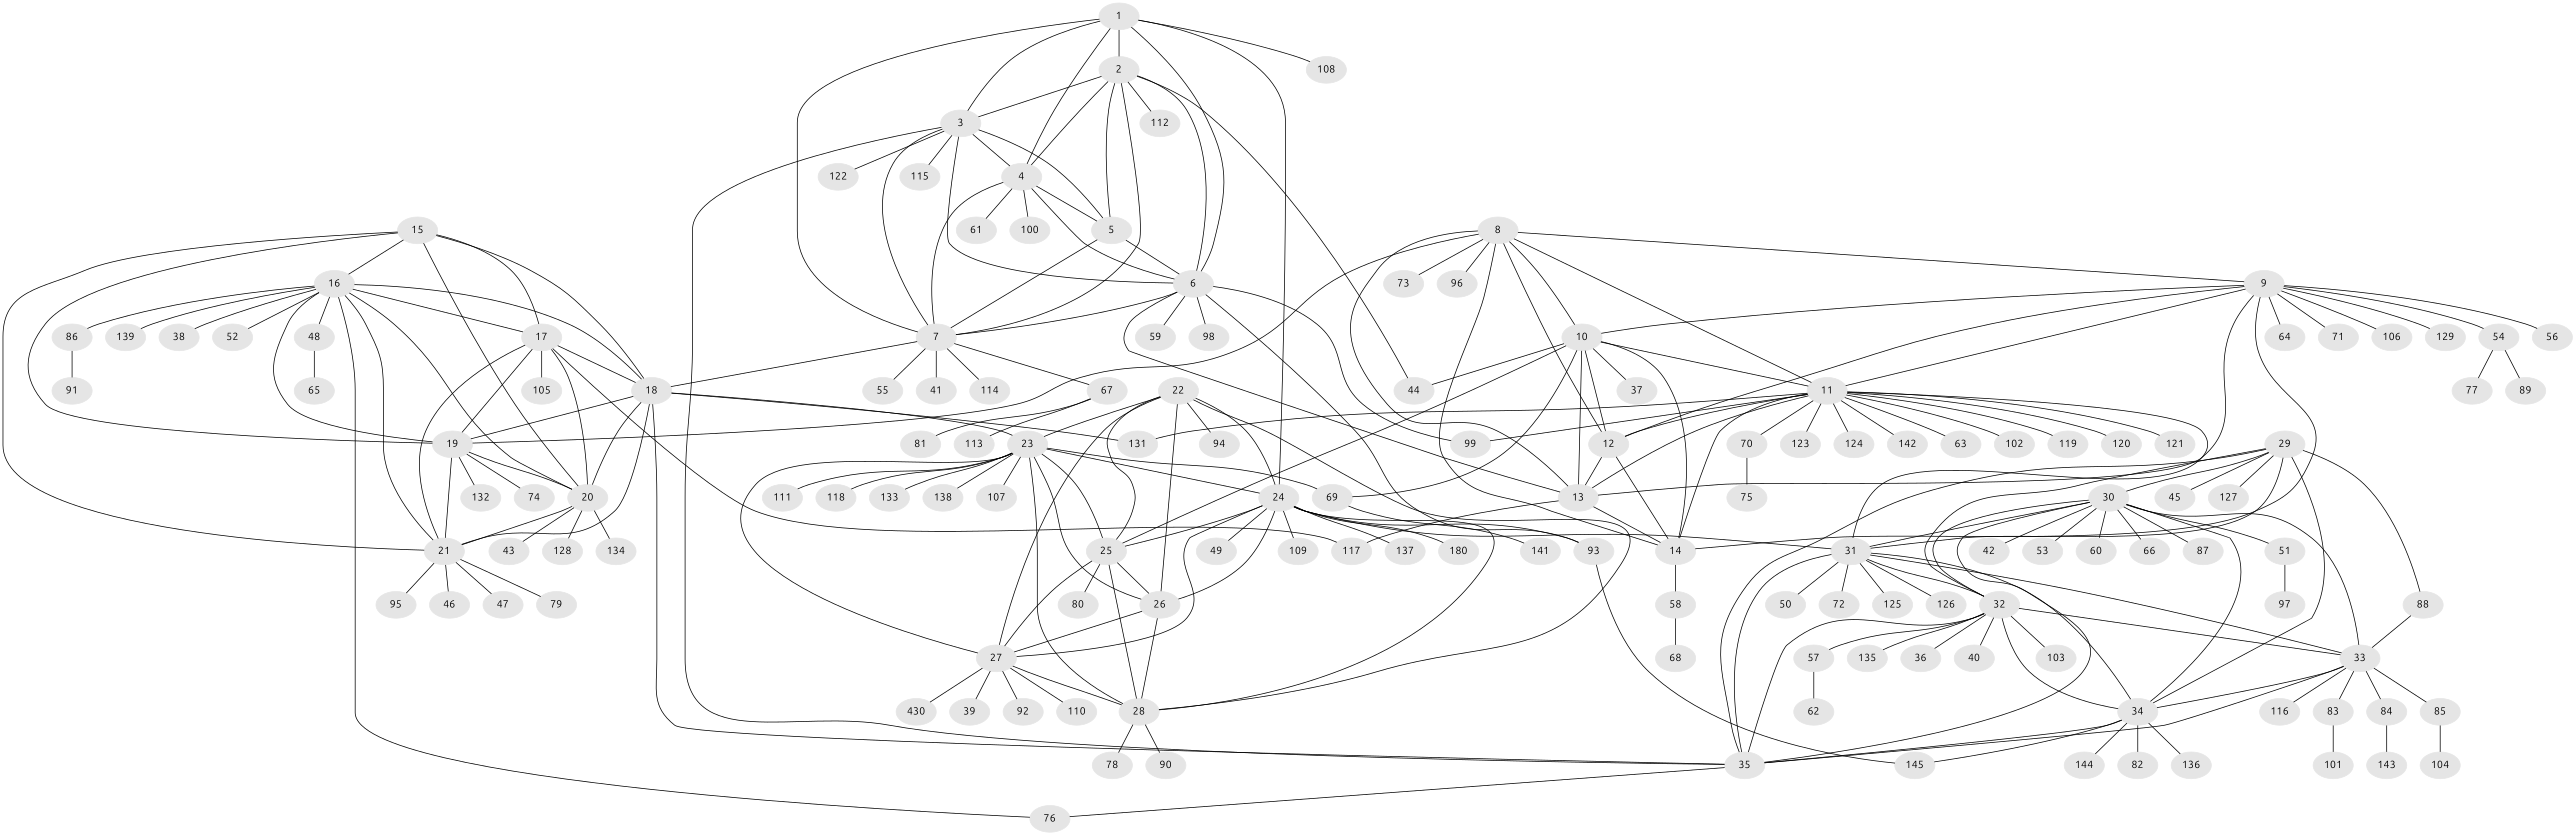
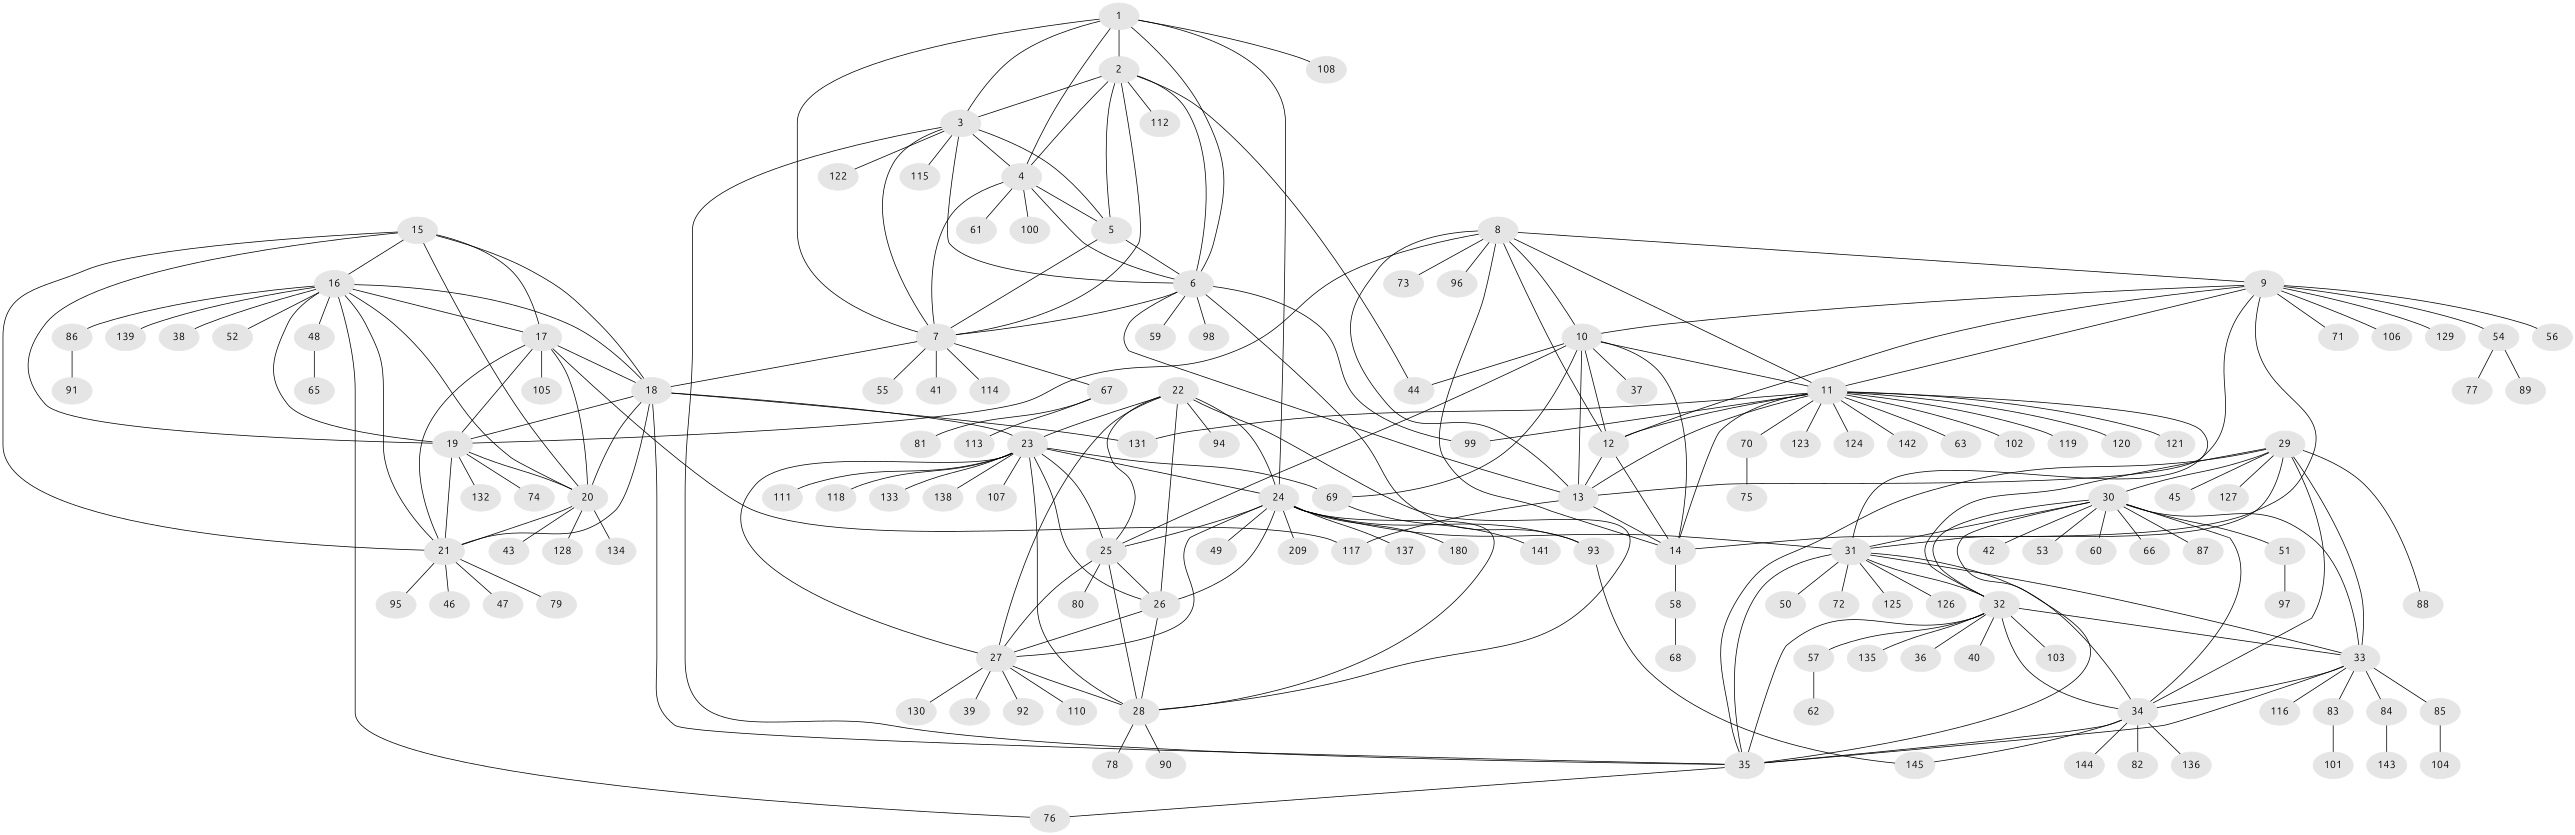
node "64": removed
node "109": label "109" -> "209"
edge "88" -- "33": now "29" -- "33"
node "430": label "430" -> "130"
